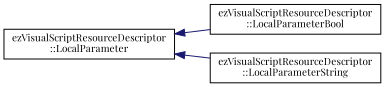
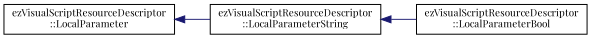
edge "ezVisualScriptResourceDescriptor ::LocalParameterBool" -> "ezVisualScriptResourceDescriptor ::LocalParameter": now "ezVisualScriptResourceDescriptor ::LocalParameterBool" -> "ezVisualScriptResourceDescriptor ::LocalParameterString"
